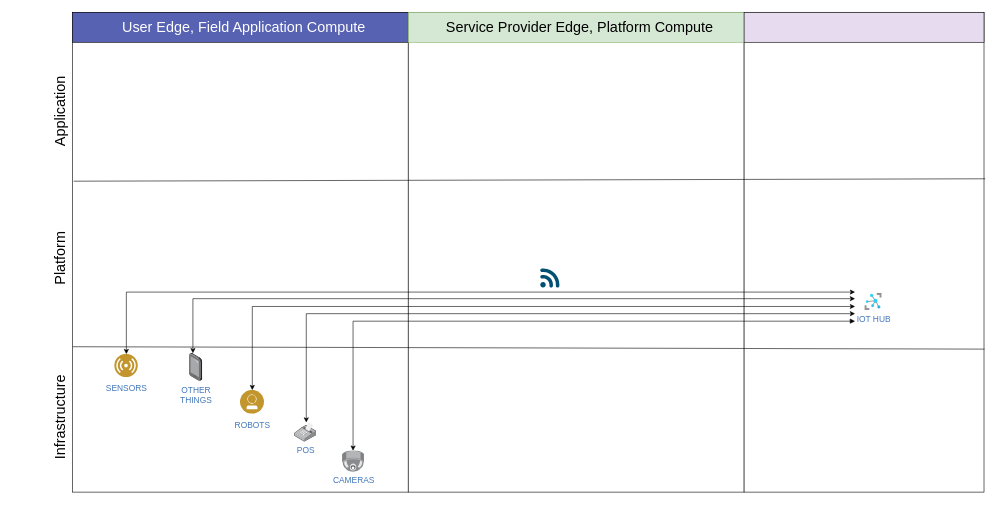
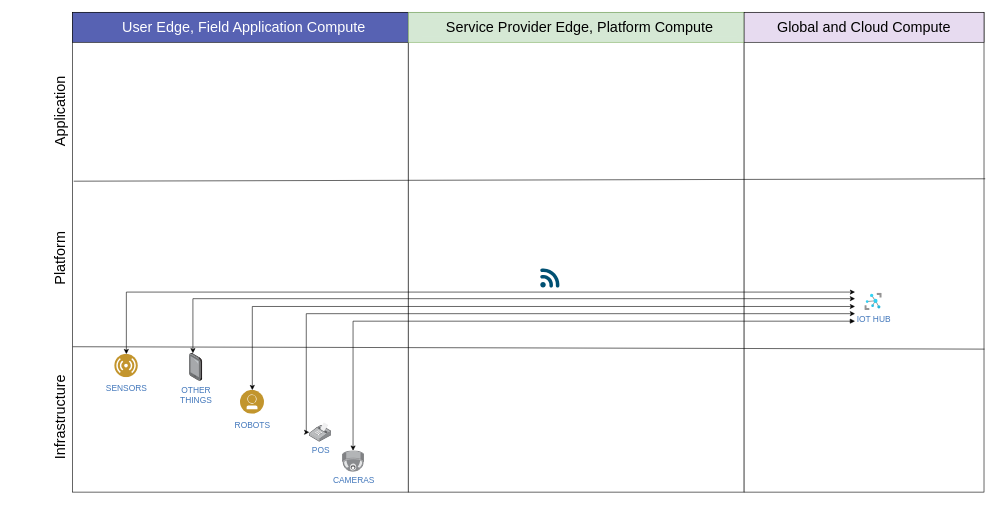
node "Global and Cloud Compute": added
node "POS": moved (305, 432) -> (320, 432)
